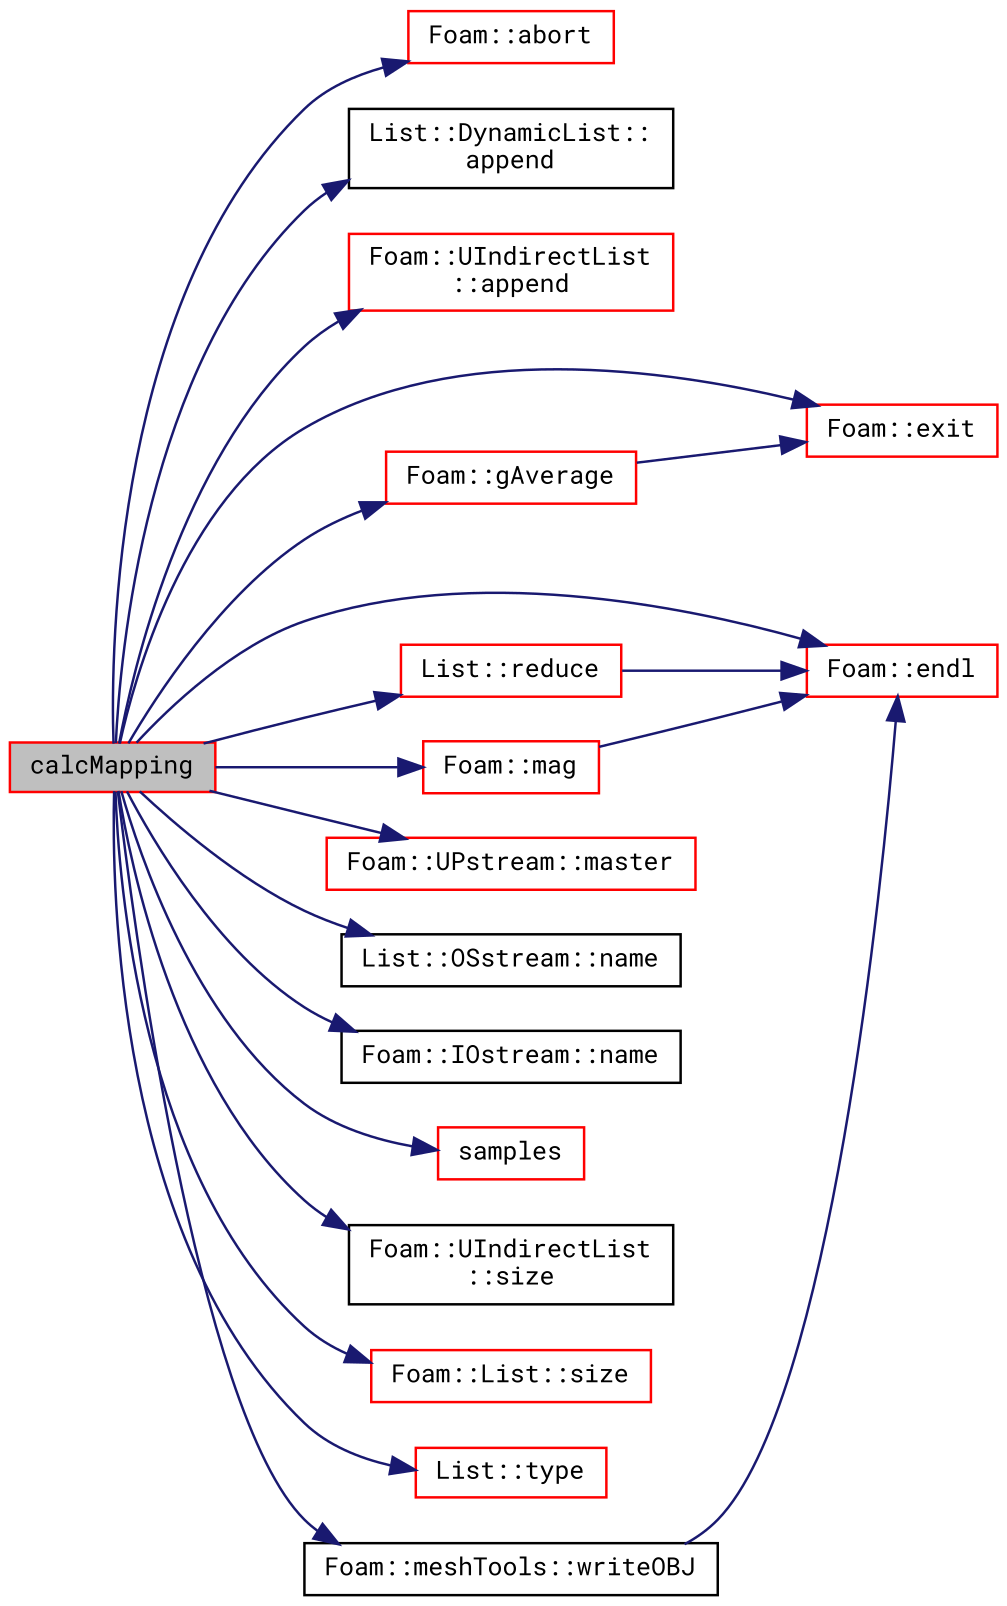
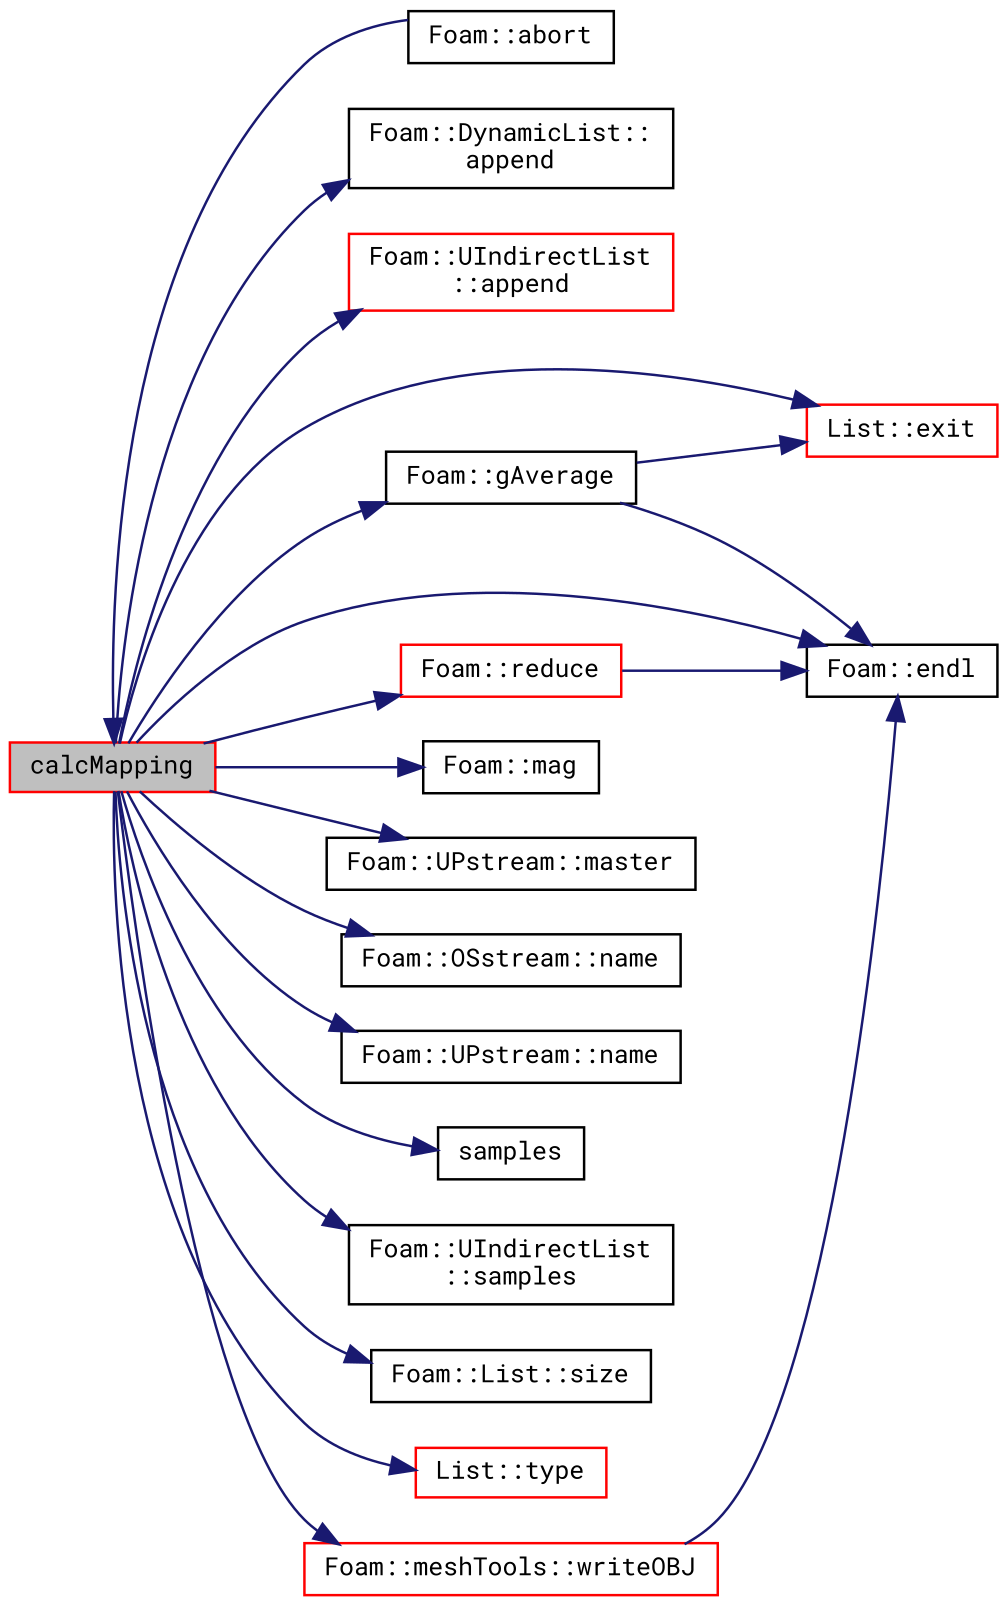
node "Foam::abort": color red -> black
node "List::DynamicList:: append": label "List::DynamicList:: append" -> "Foam::DynamicList:: append"
edge "calcMapping" -> "Foam::abort": reversed
node "Foam::exit": label "Foam::exit" -> "List::exit"
node "Foam::gAverage": color red -> black
node "List::reduce": label "List::reduce" -> "Foam::reduce"
node "Foam::endl": color red -> black
edge "Foam::mag" -> "Foam::endl": now "Foam::gAverage" -> "Foam::endl"
node "Foam::mag": color red -> black
node "Foam::UPstream::master": color red -> black
node "List::OSstream::name": label "List::OSstream::name" -> "Foam::OSstream::name"
node "Foam::IOstream::name": label "Foam::IOstream::name" -> "Foam::UPstream::name"
node "samples": color red -> black
node "Foam::UIndirectList ::size": label "Foam::UIndirectList ::size" -> "Foam::UIndirectList ::samples"
node "Foam::List::size": color red -> black
node "Foam::meshTools::writeOBJ": color black -> red
